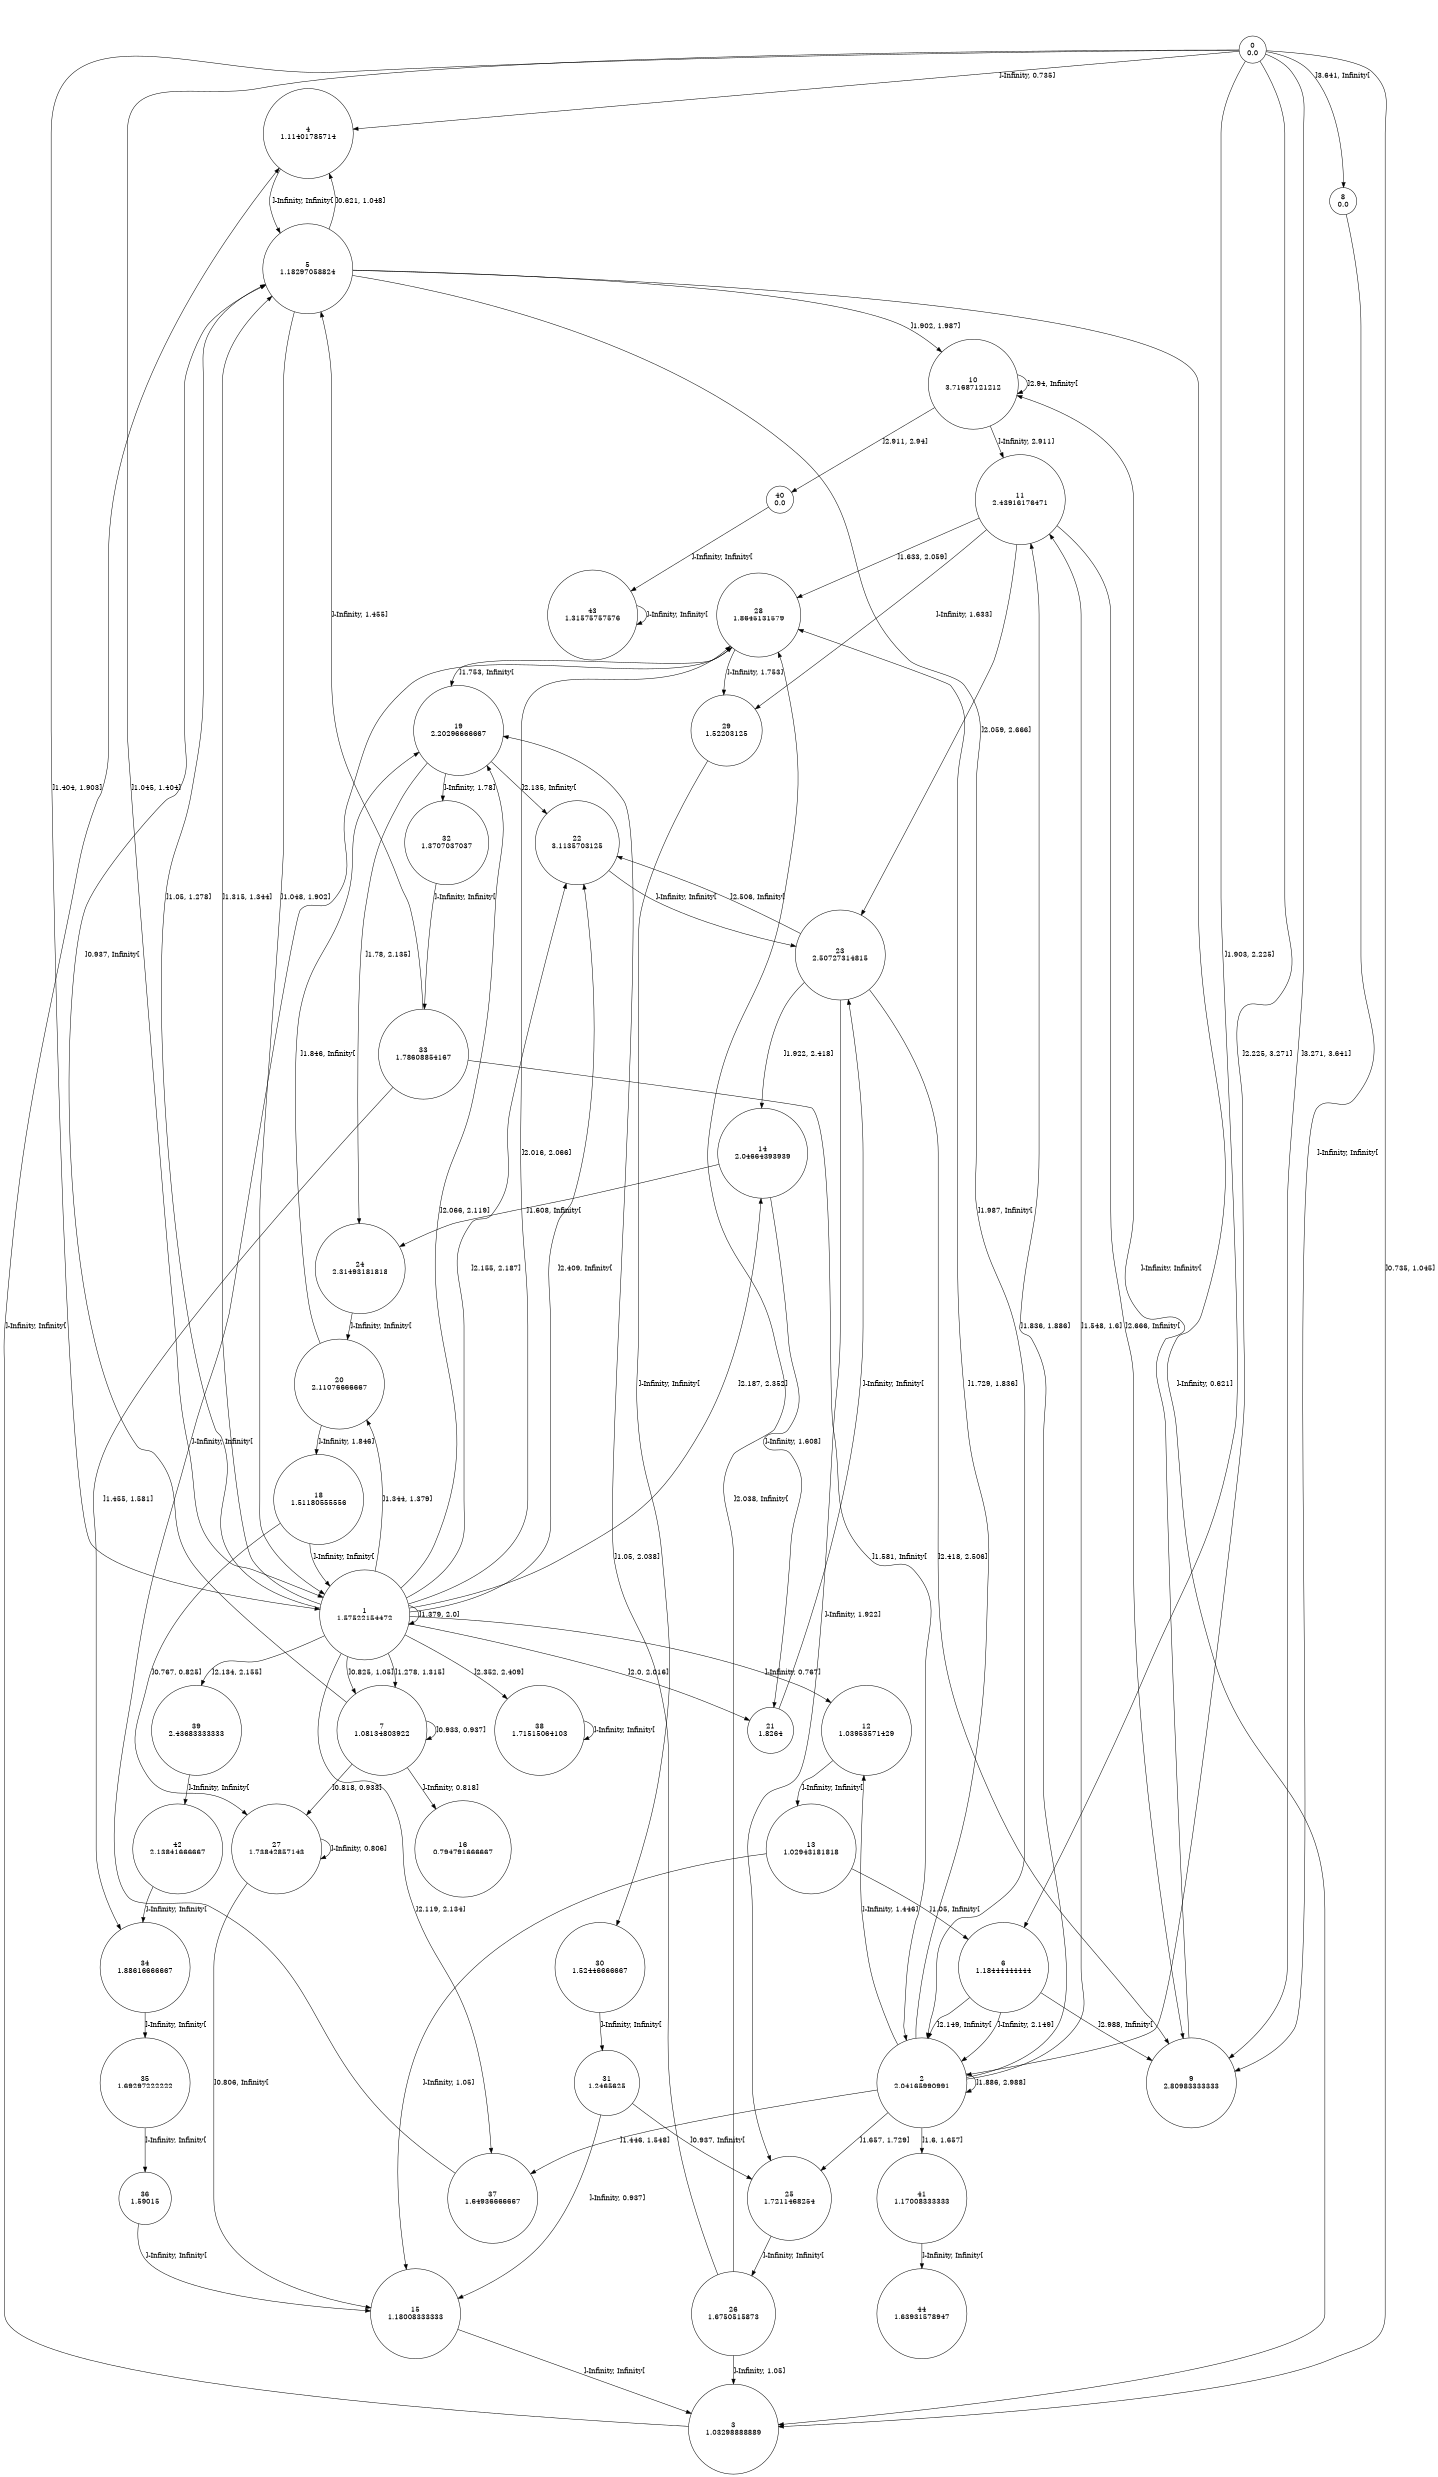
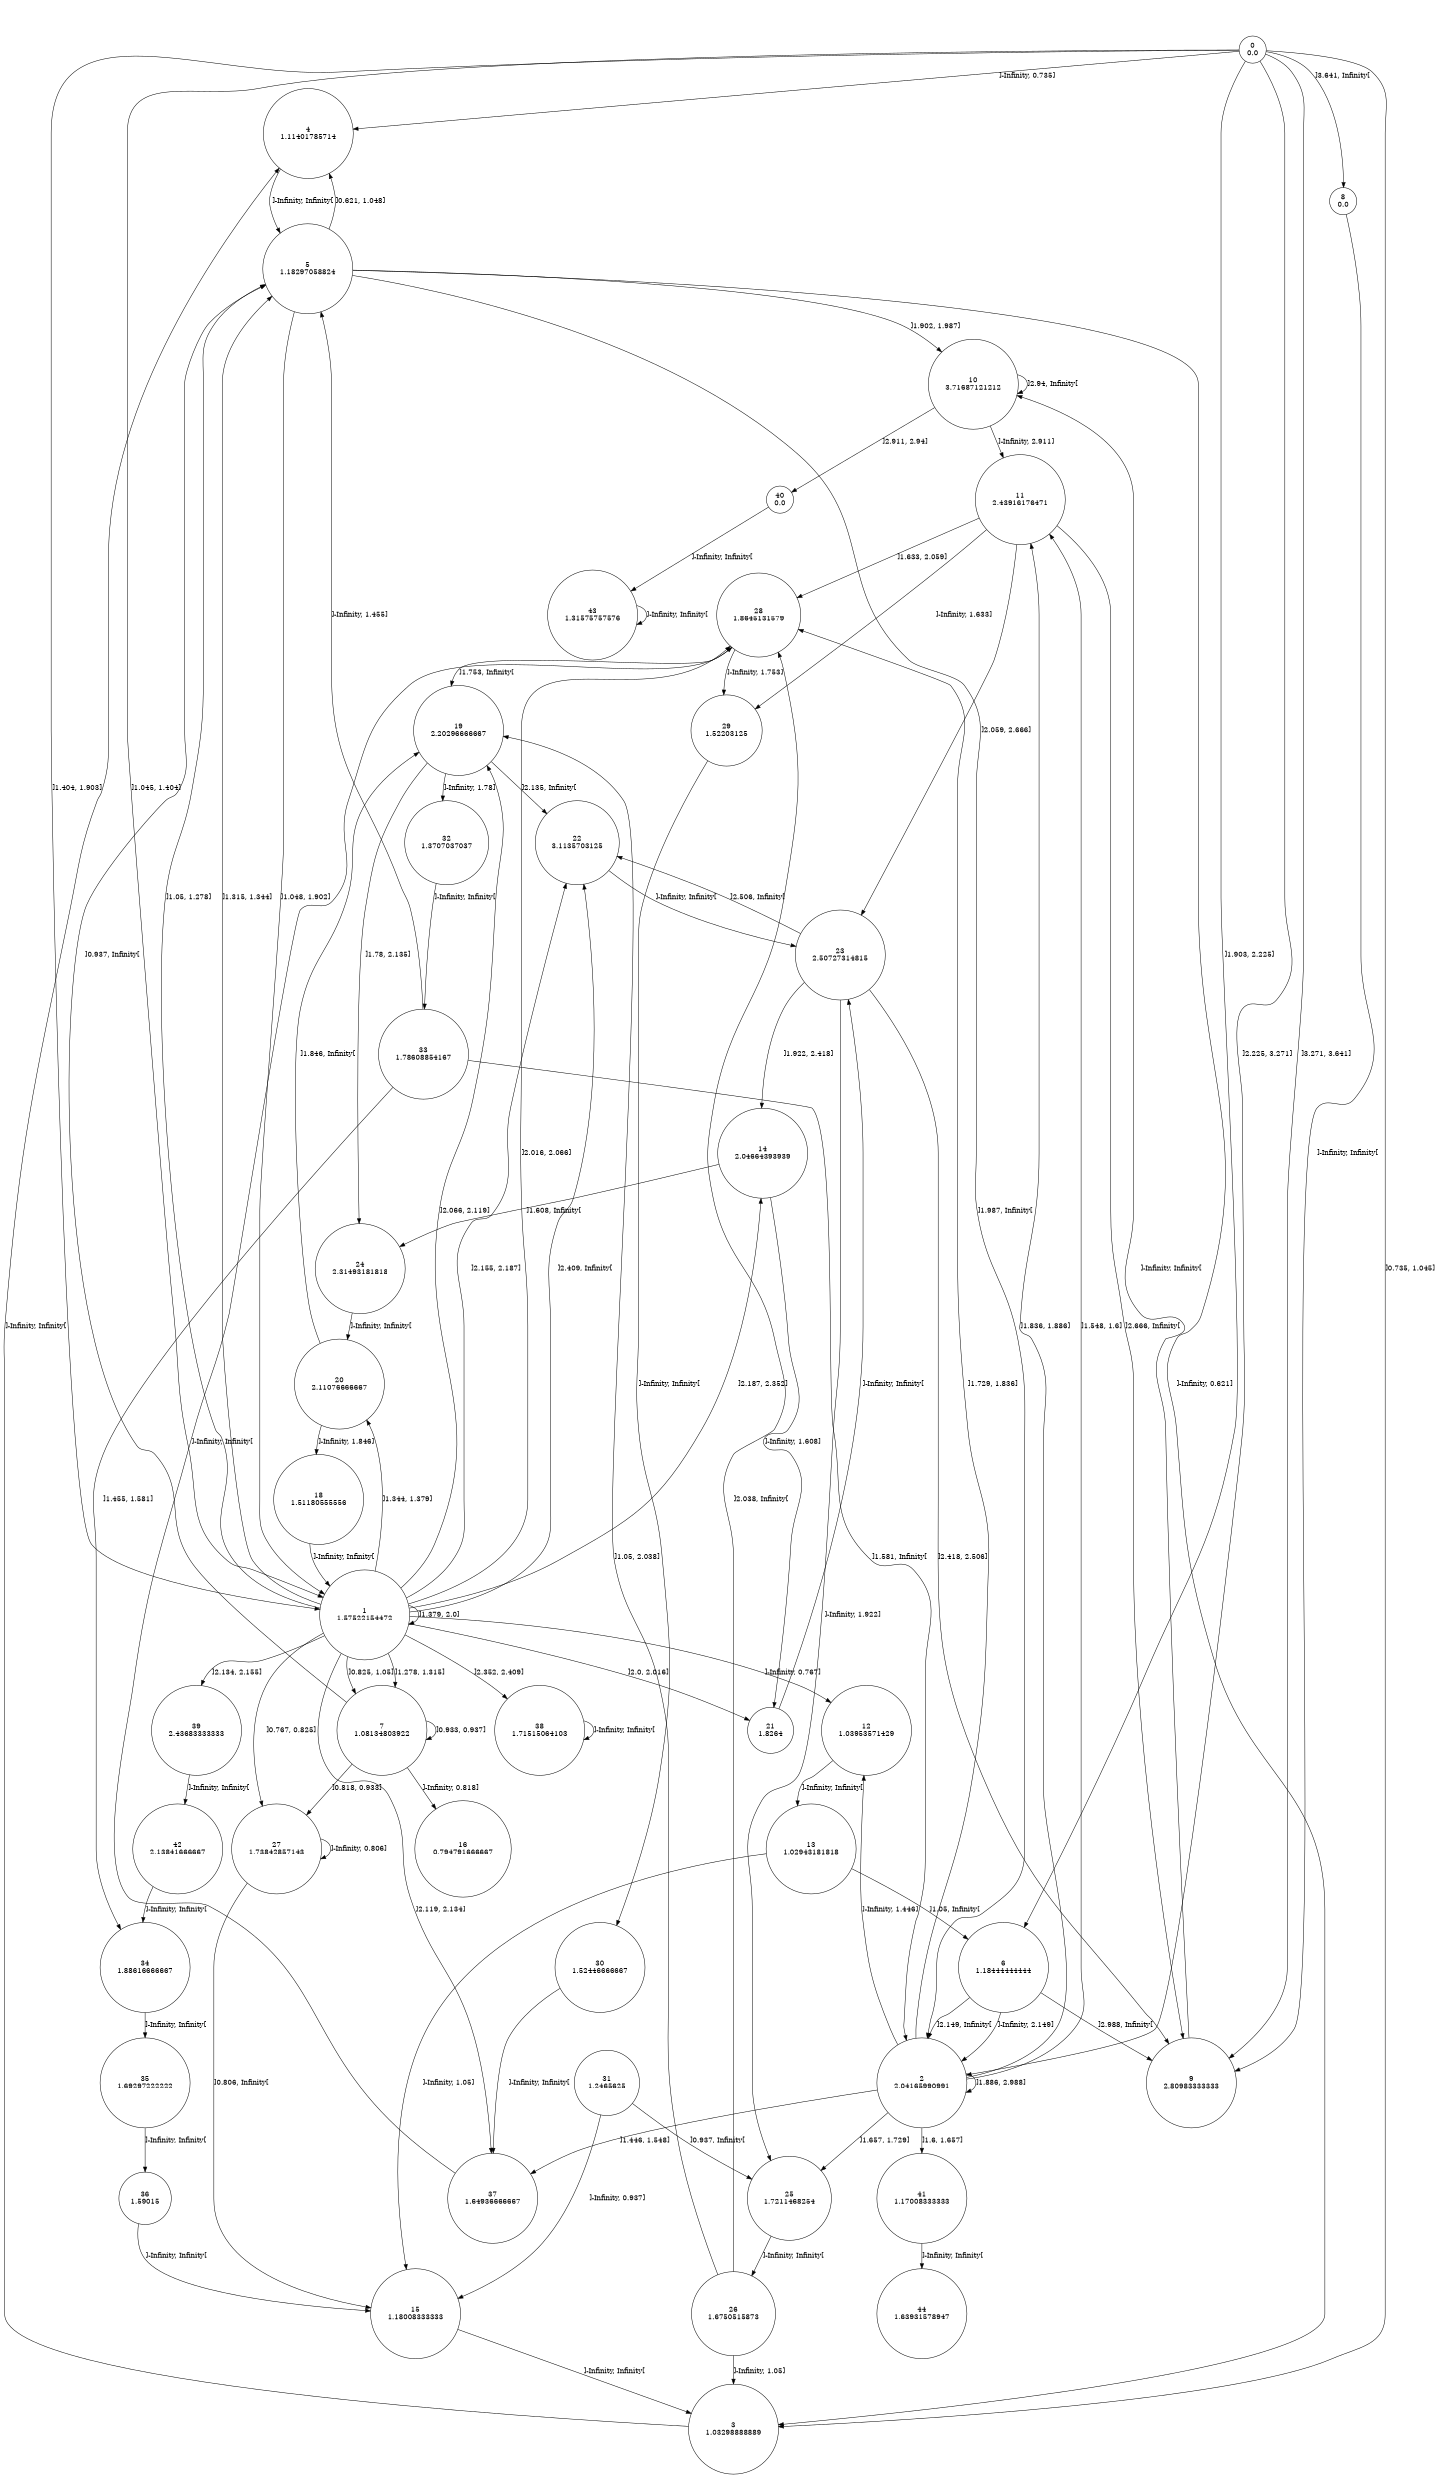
edge "18 1.51180555556" -> "27 1.73842857143": now "1 1.57522154472" -> "27 1.73842857143"
edge "30 1.52446666667" -> "31 1.2465625": now "30 1.52446666667" -> "37 1.64936666667"
